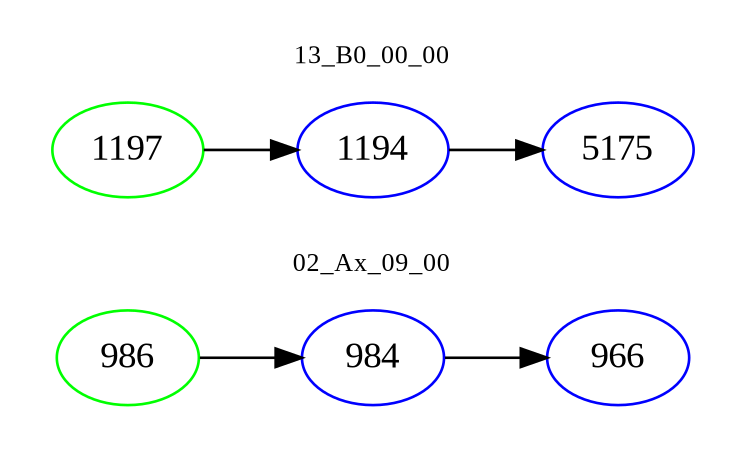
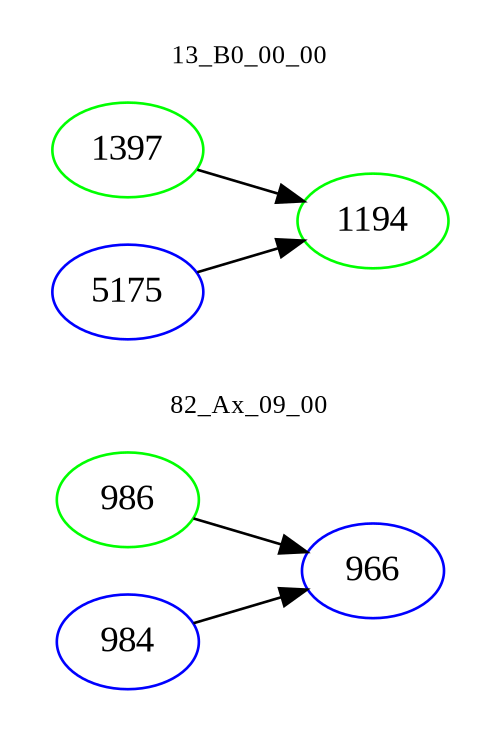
node "1197": label "1197" -> "1397"
node "1194": color blue -> green
edge "1194" -> "5175": reversed
cluster "02_Ax_09_00": label "02_Ax_09_00" -> "82_Ax_09_00"
edge "986" -> "984": now "986" -> "966"
